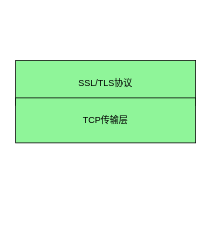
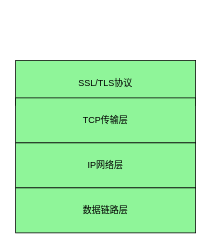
node "IP网络层": added
node "数据链路层": added
